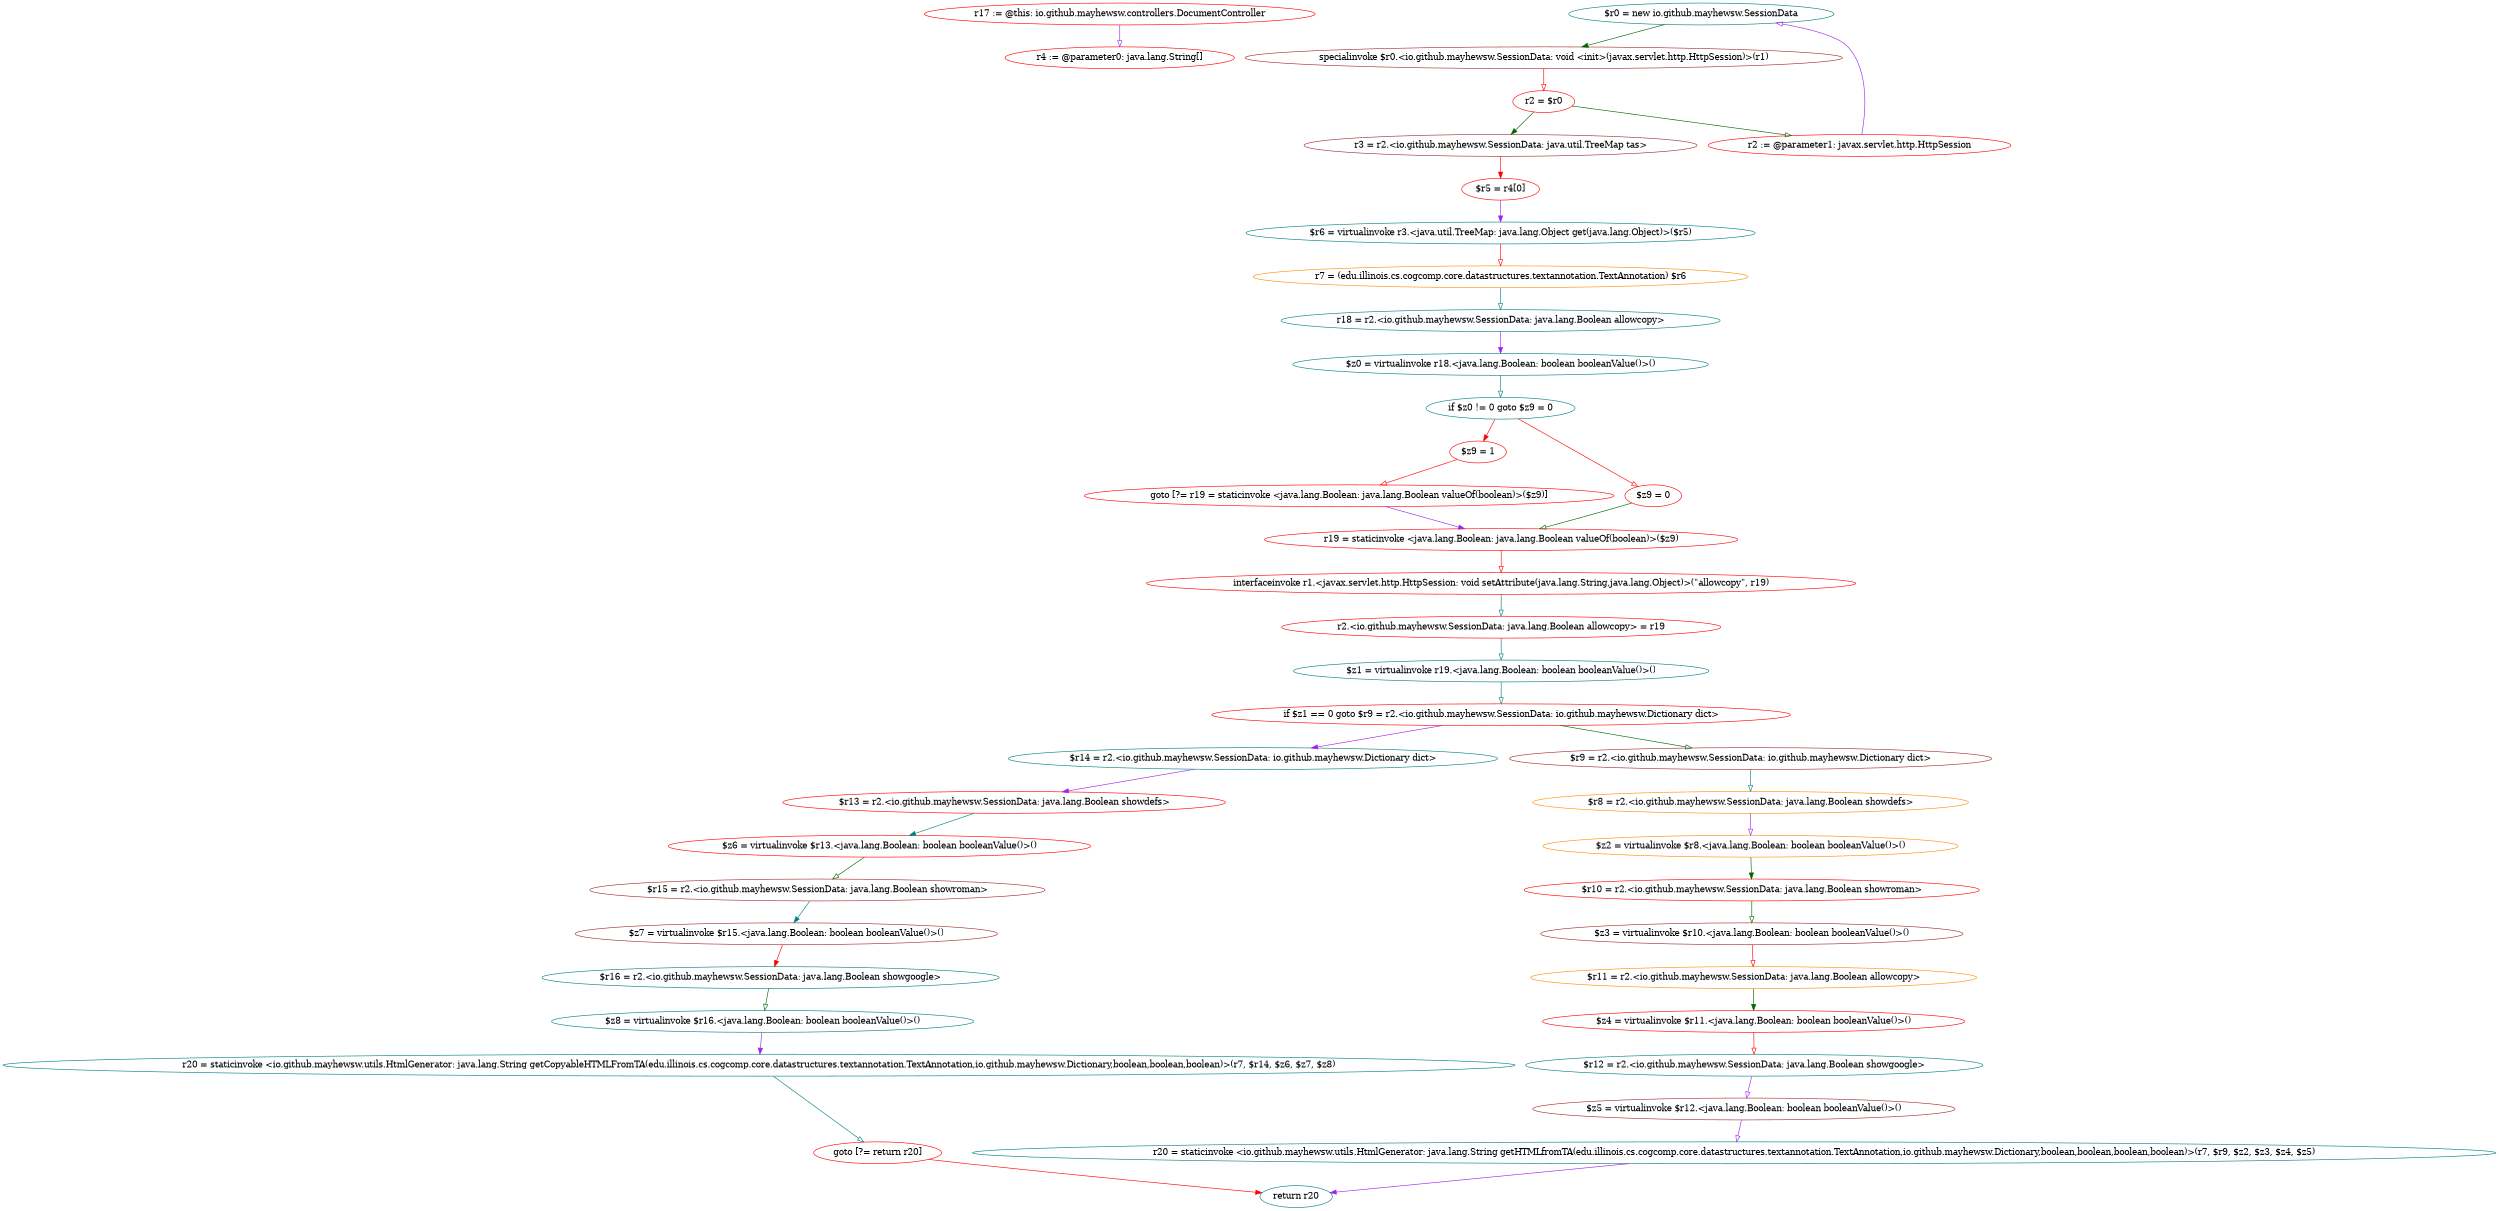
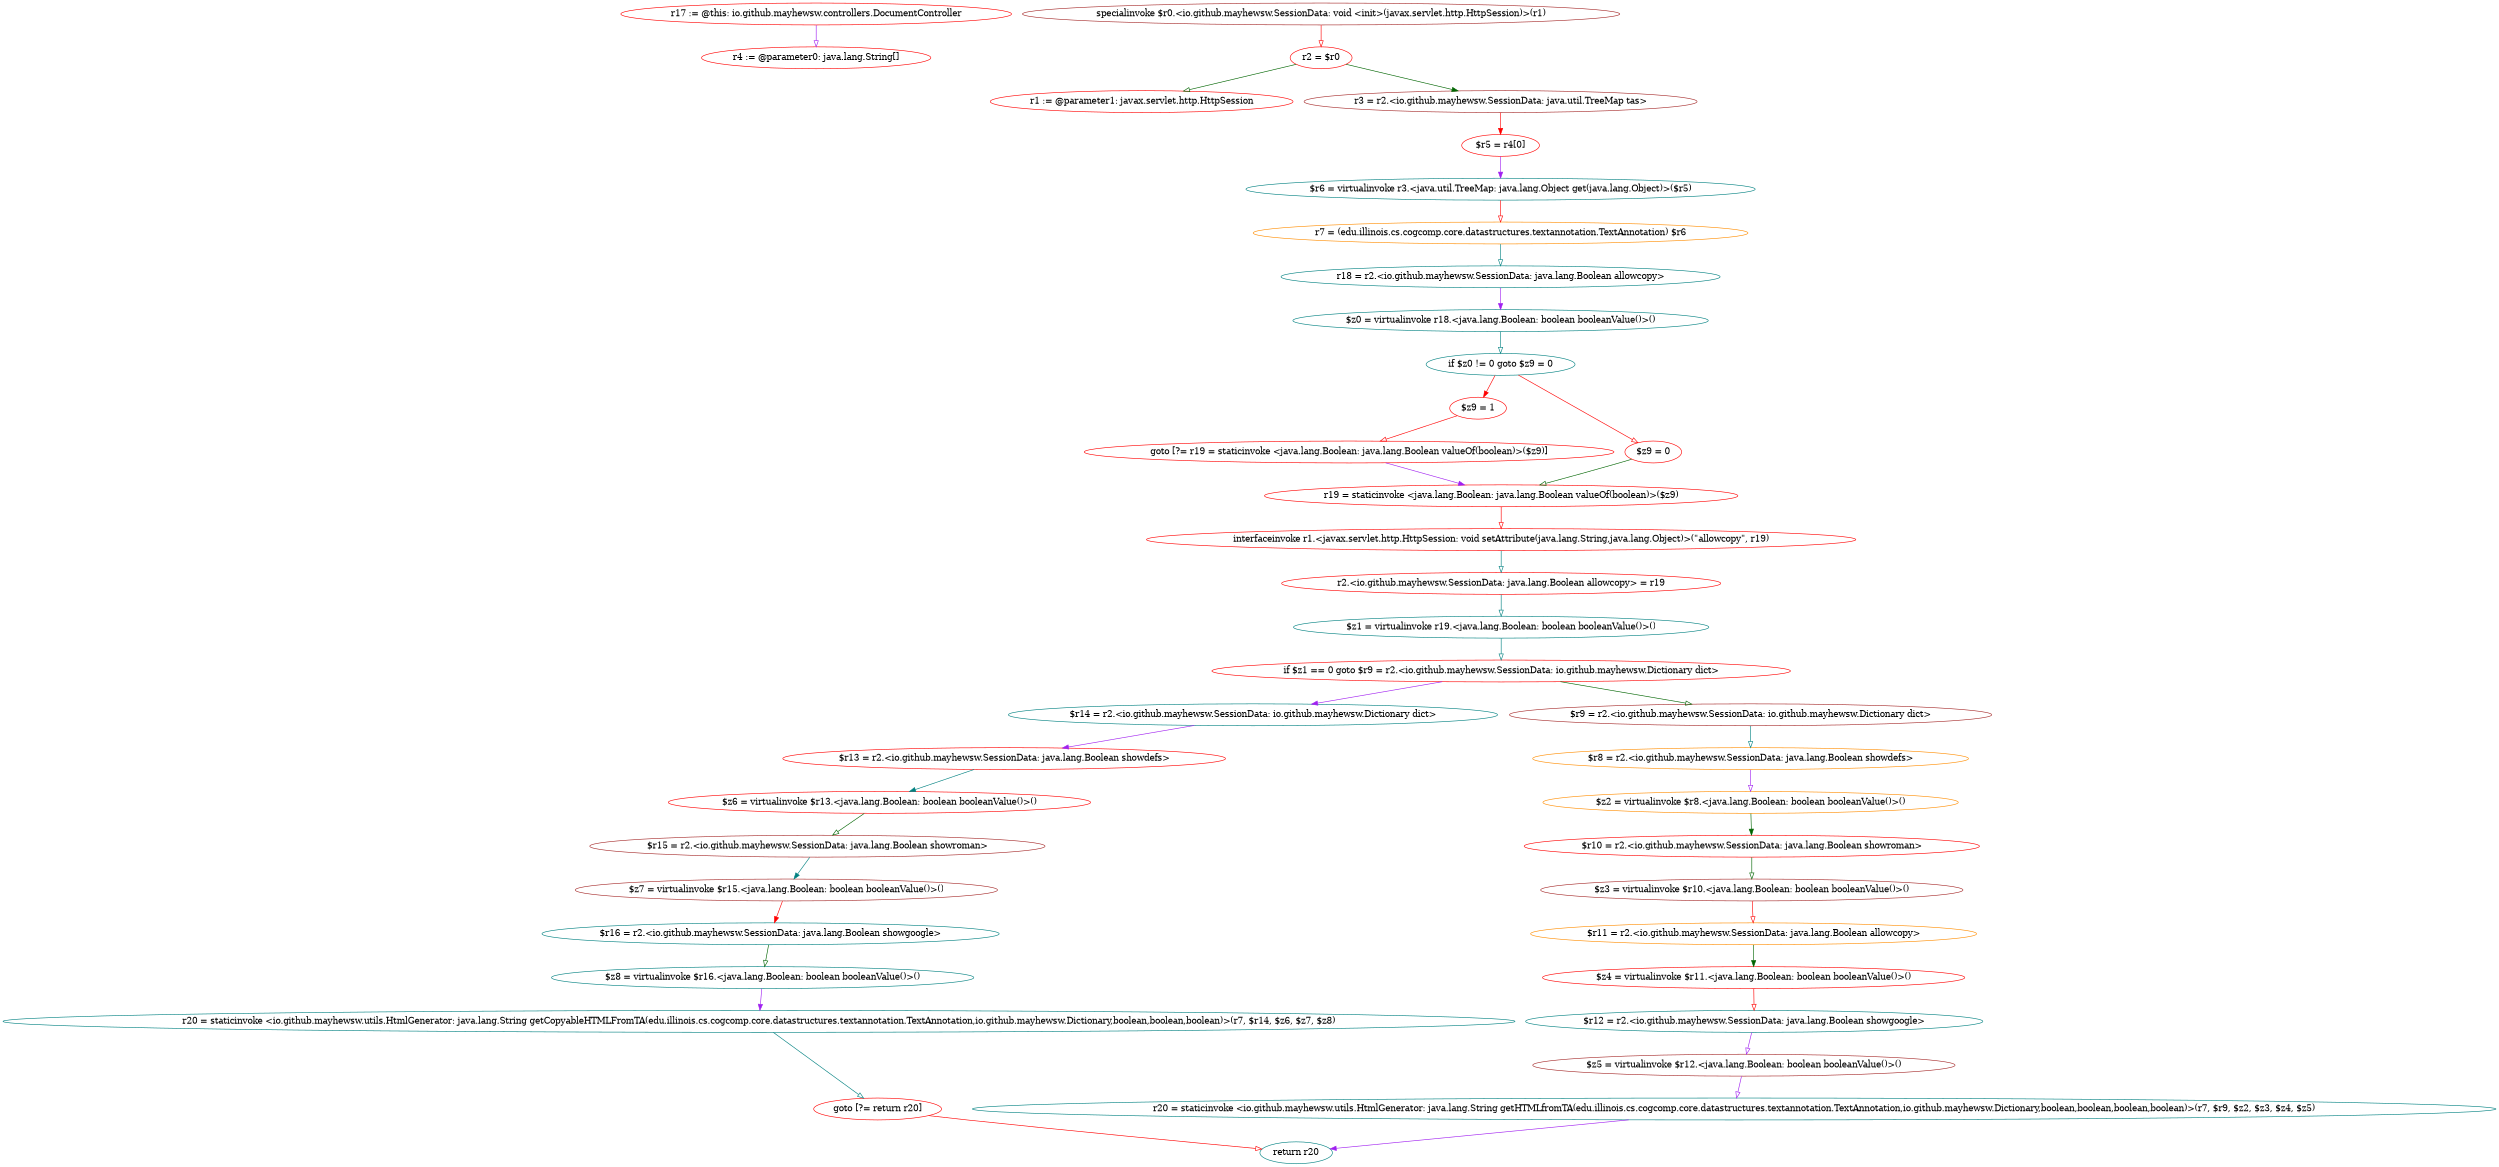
node "$r0 = new io.github.mayhewsw.SessionData": removed
node "r2 := @parameter1: javax.servlet.http.HttpSession": label "r2 := @parameter1: javax.servlet.http.HttpSession" -> "r1 := @parameter1: javax.servlet.http.HttpSession"
edge "goto [?= return r20]" -> "return r20": arrowhead normal -> onormal
